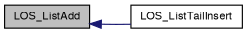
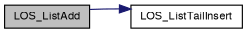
edge "LOS_ListTailInsert" -> "LOS_ListAdd": reversed
